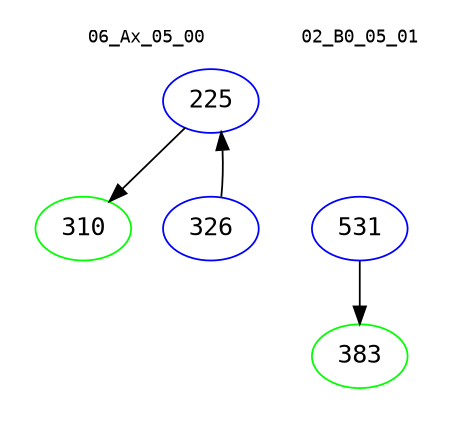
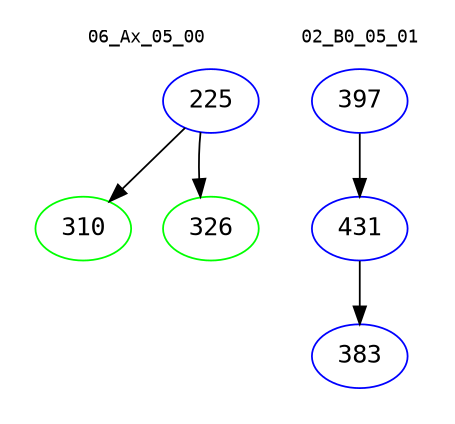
node "397": added
edge "326" -> "225": reversed
node "326": color blue -> green
node "531": label "531" -> "431"
node "383": color green -> blue
